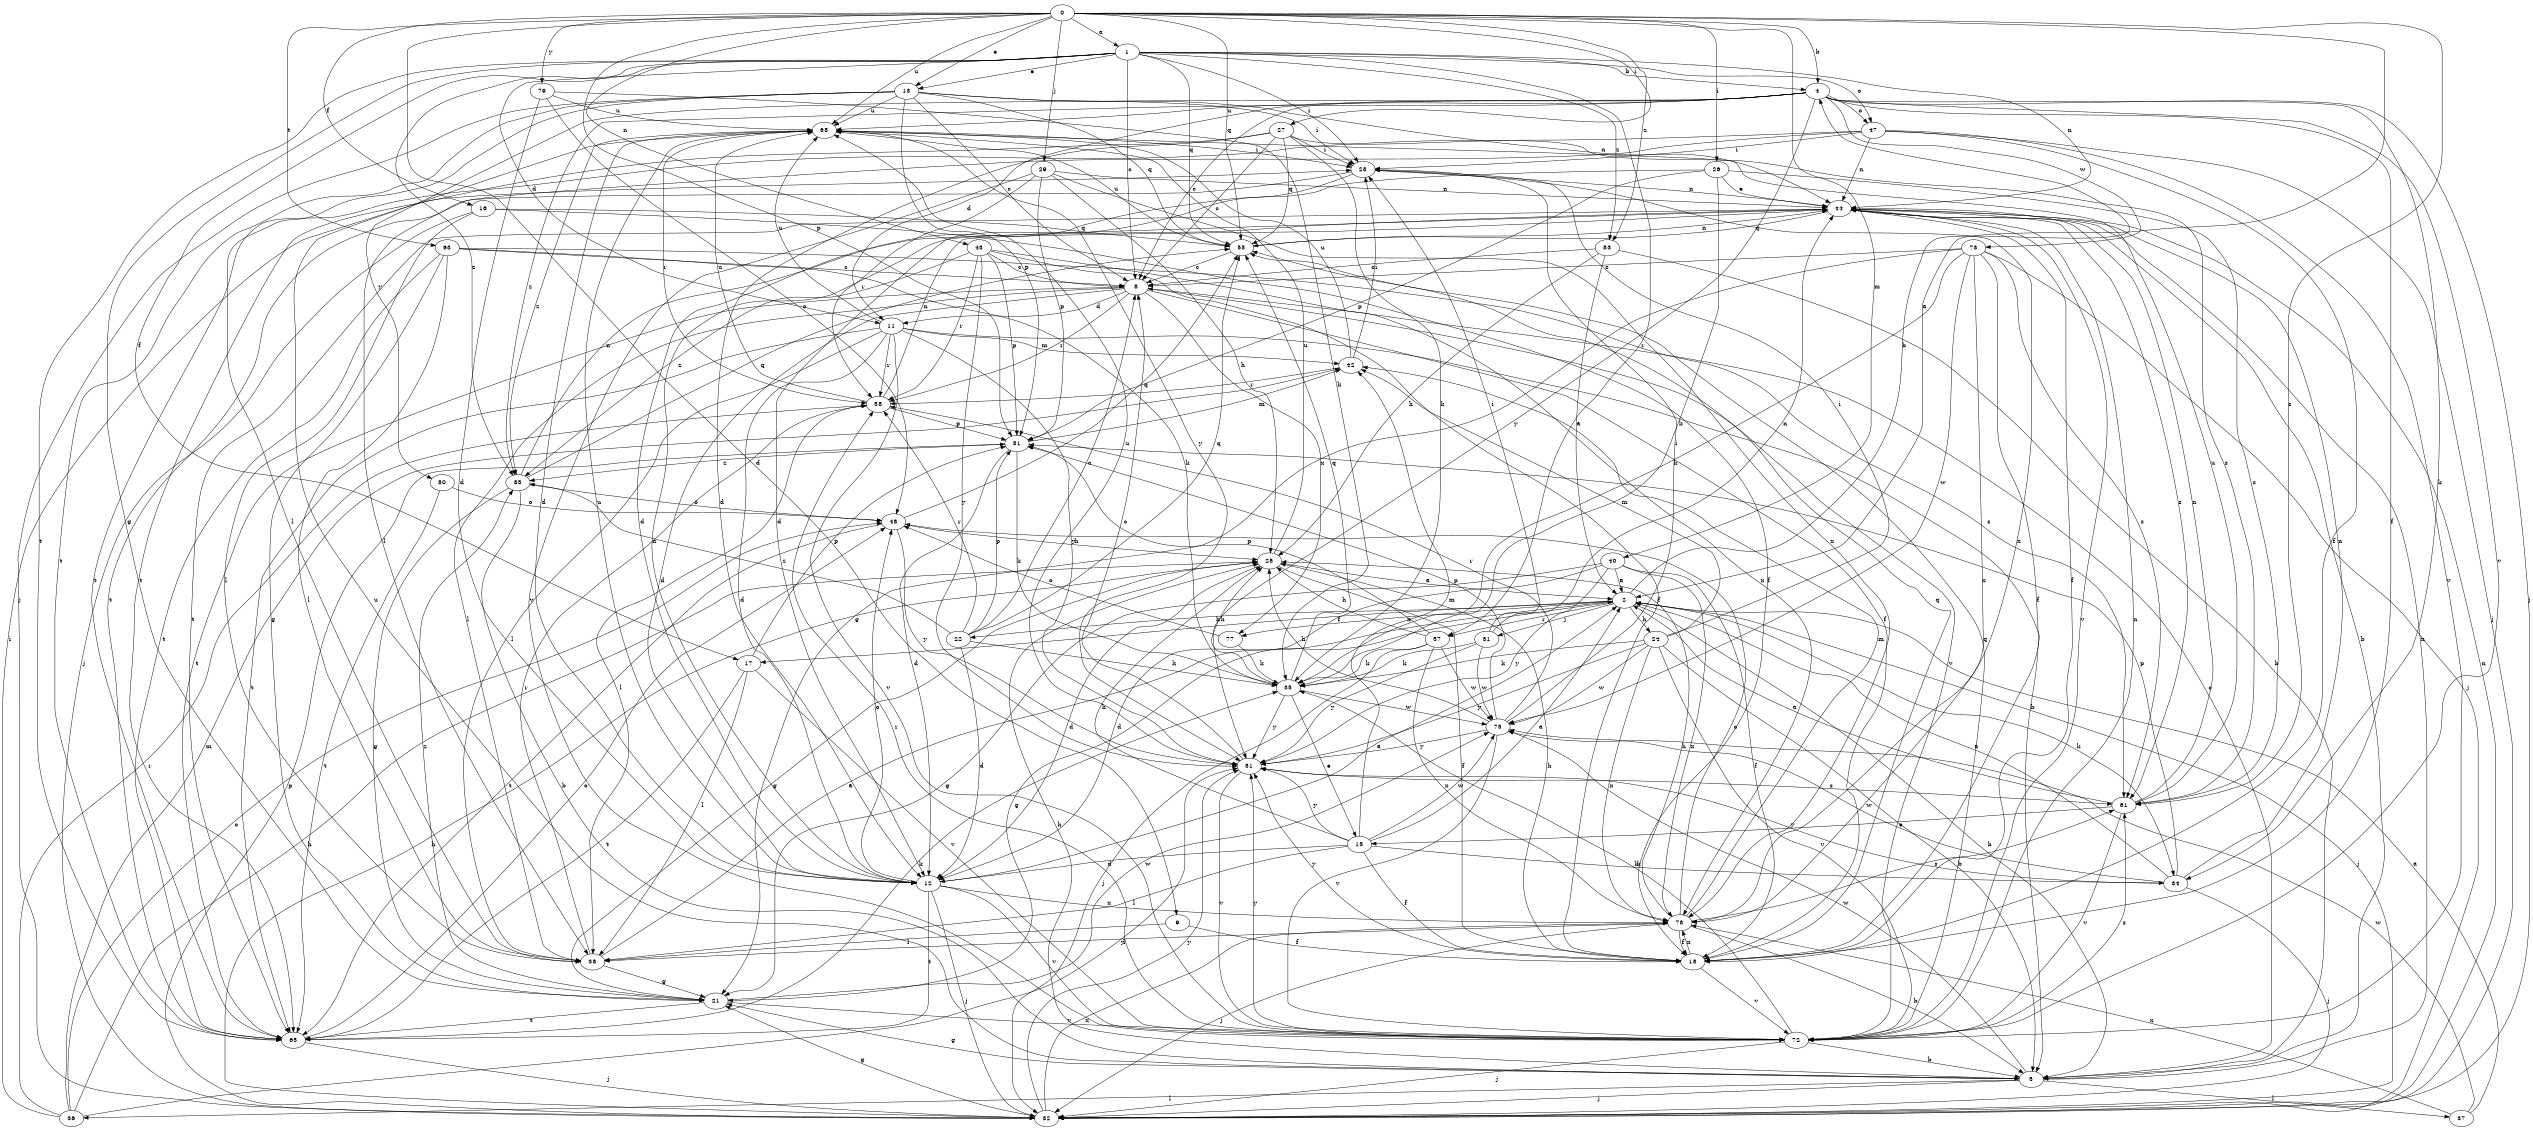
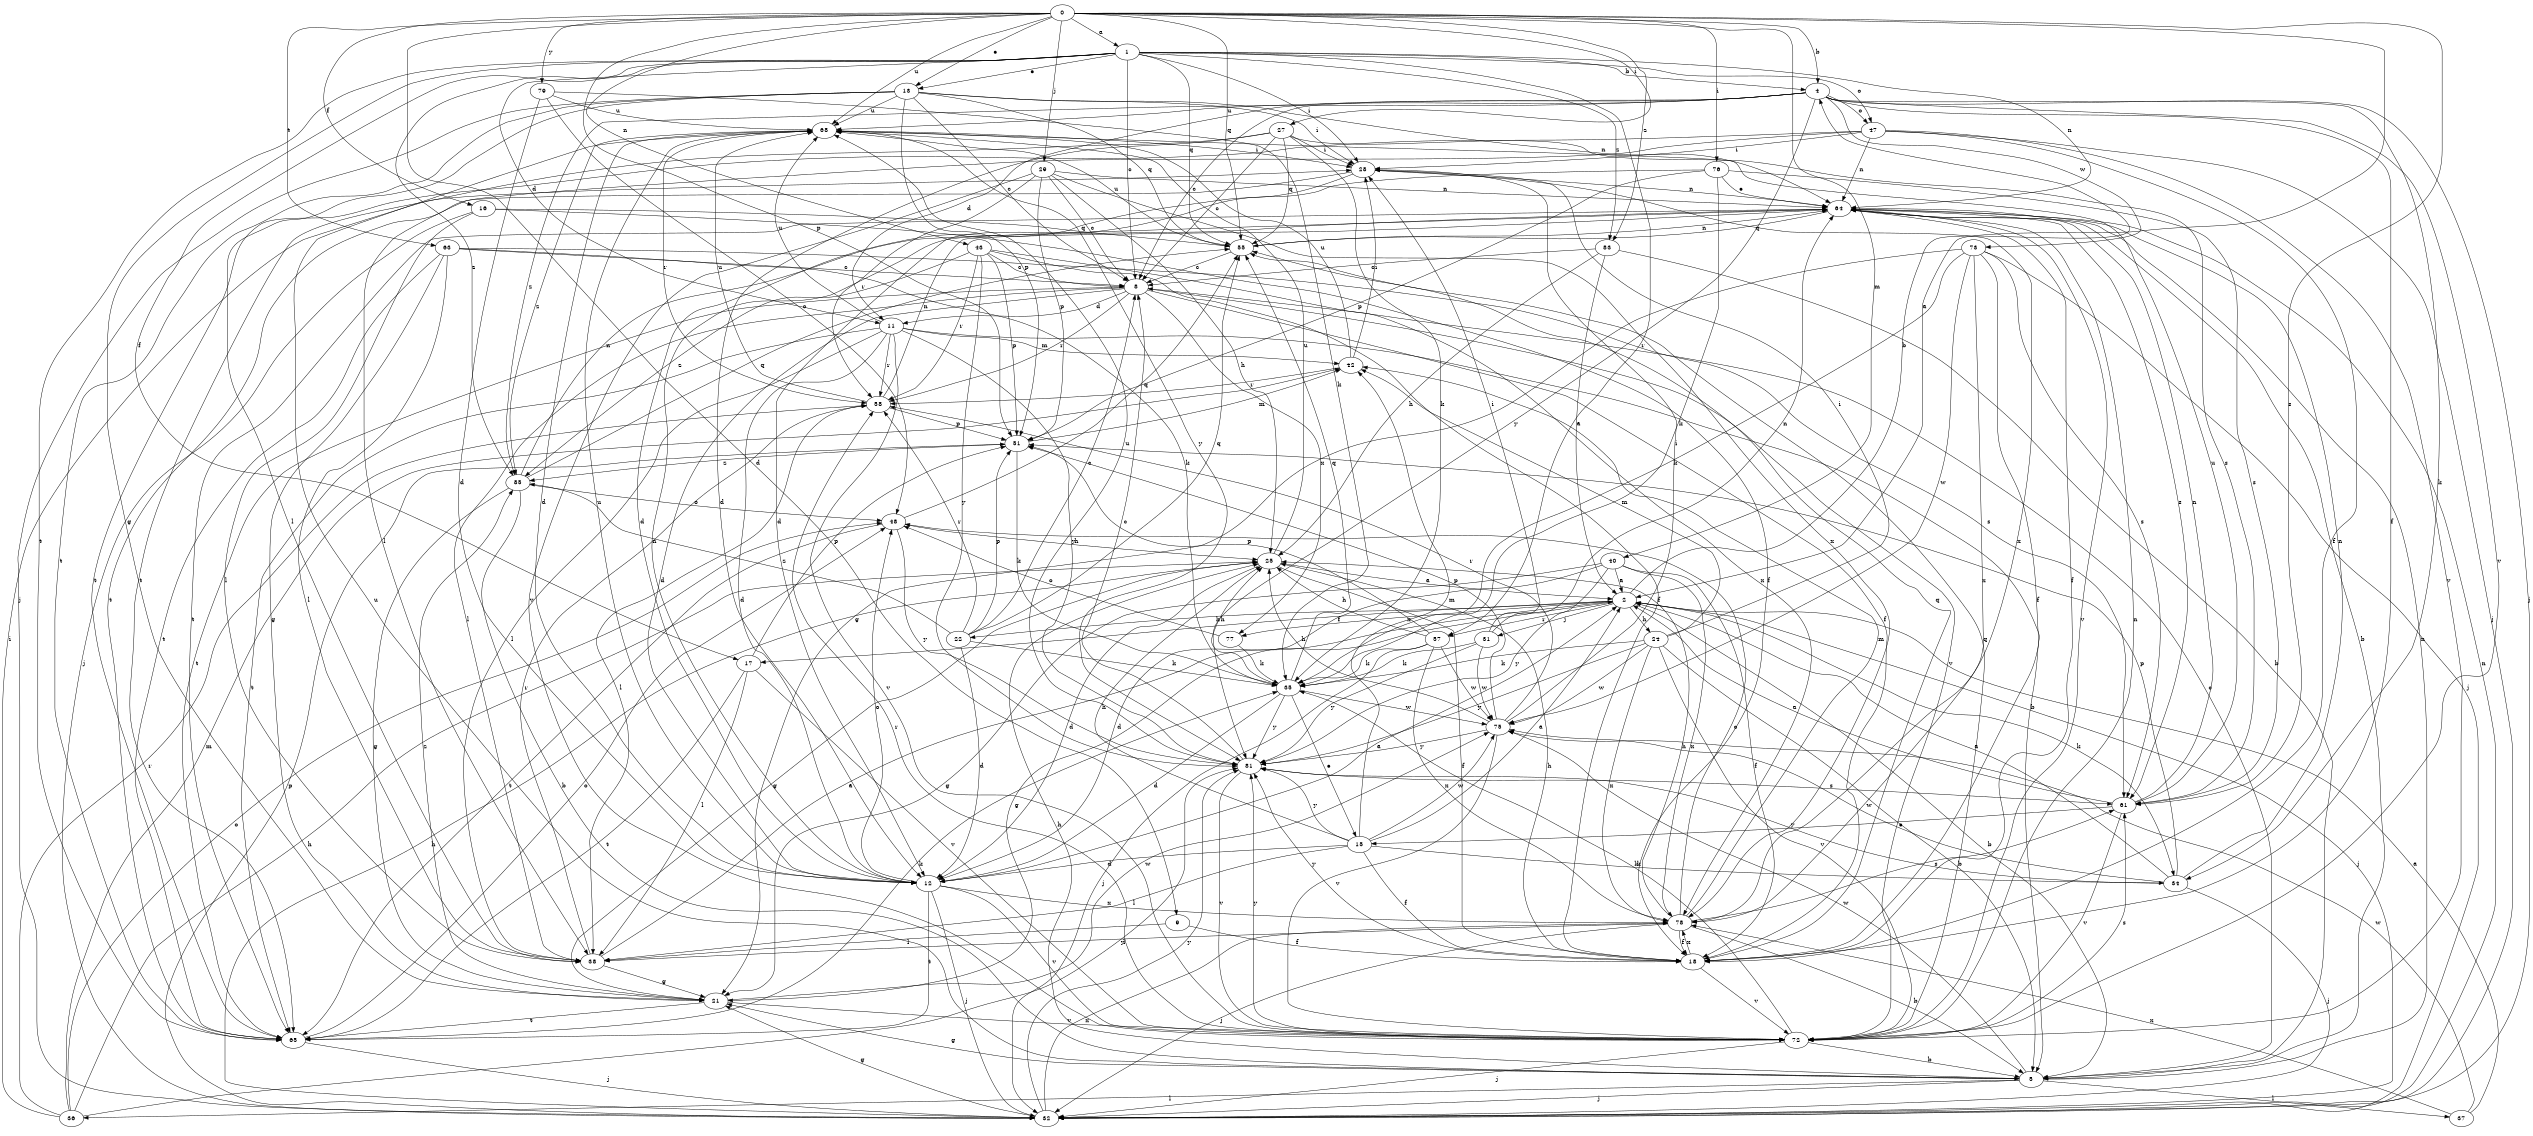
node "26": label "26" -> "76"
node "44": label "44" -> "64"
edge "73" -> "8": now "29" -> "8"
node "80": removed
edge "51" -> "12": now "35" -> "12"
